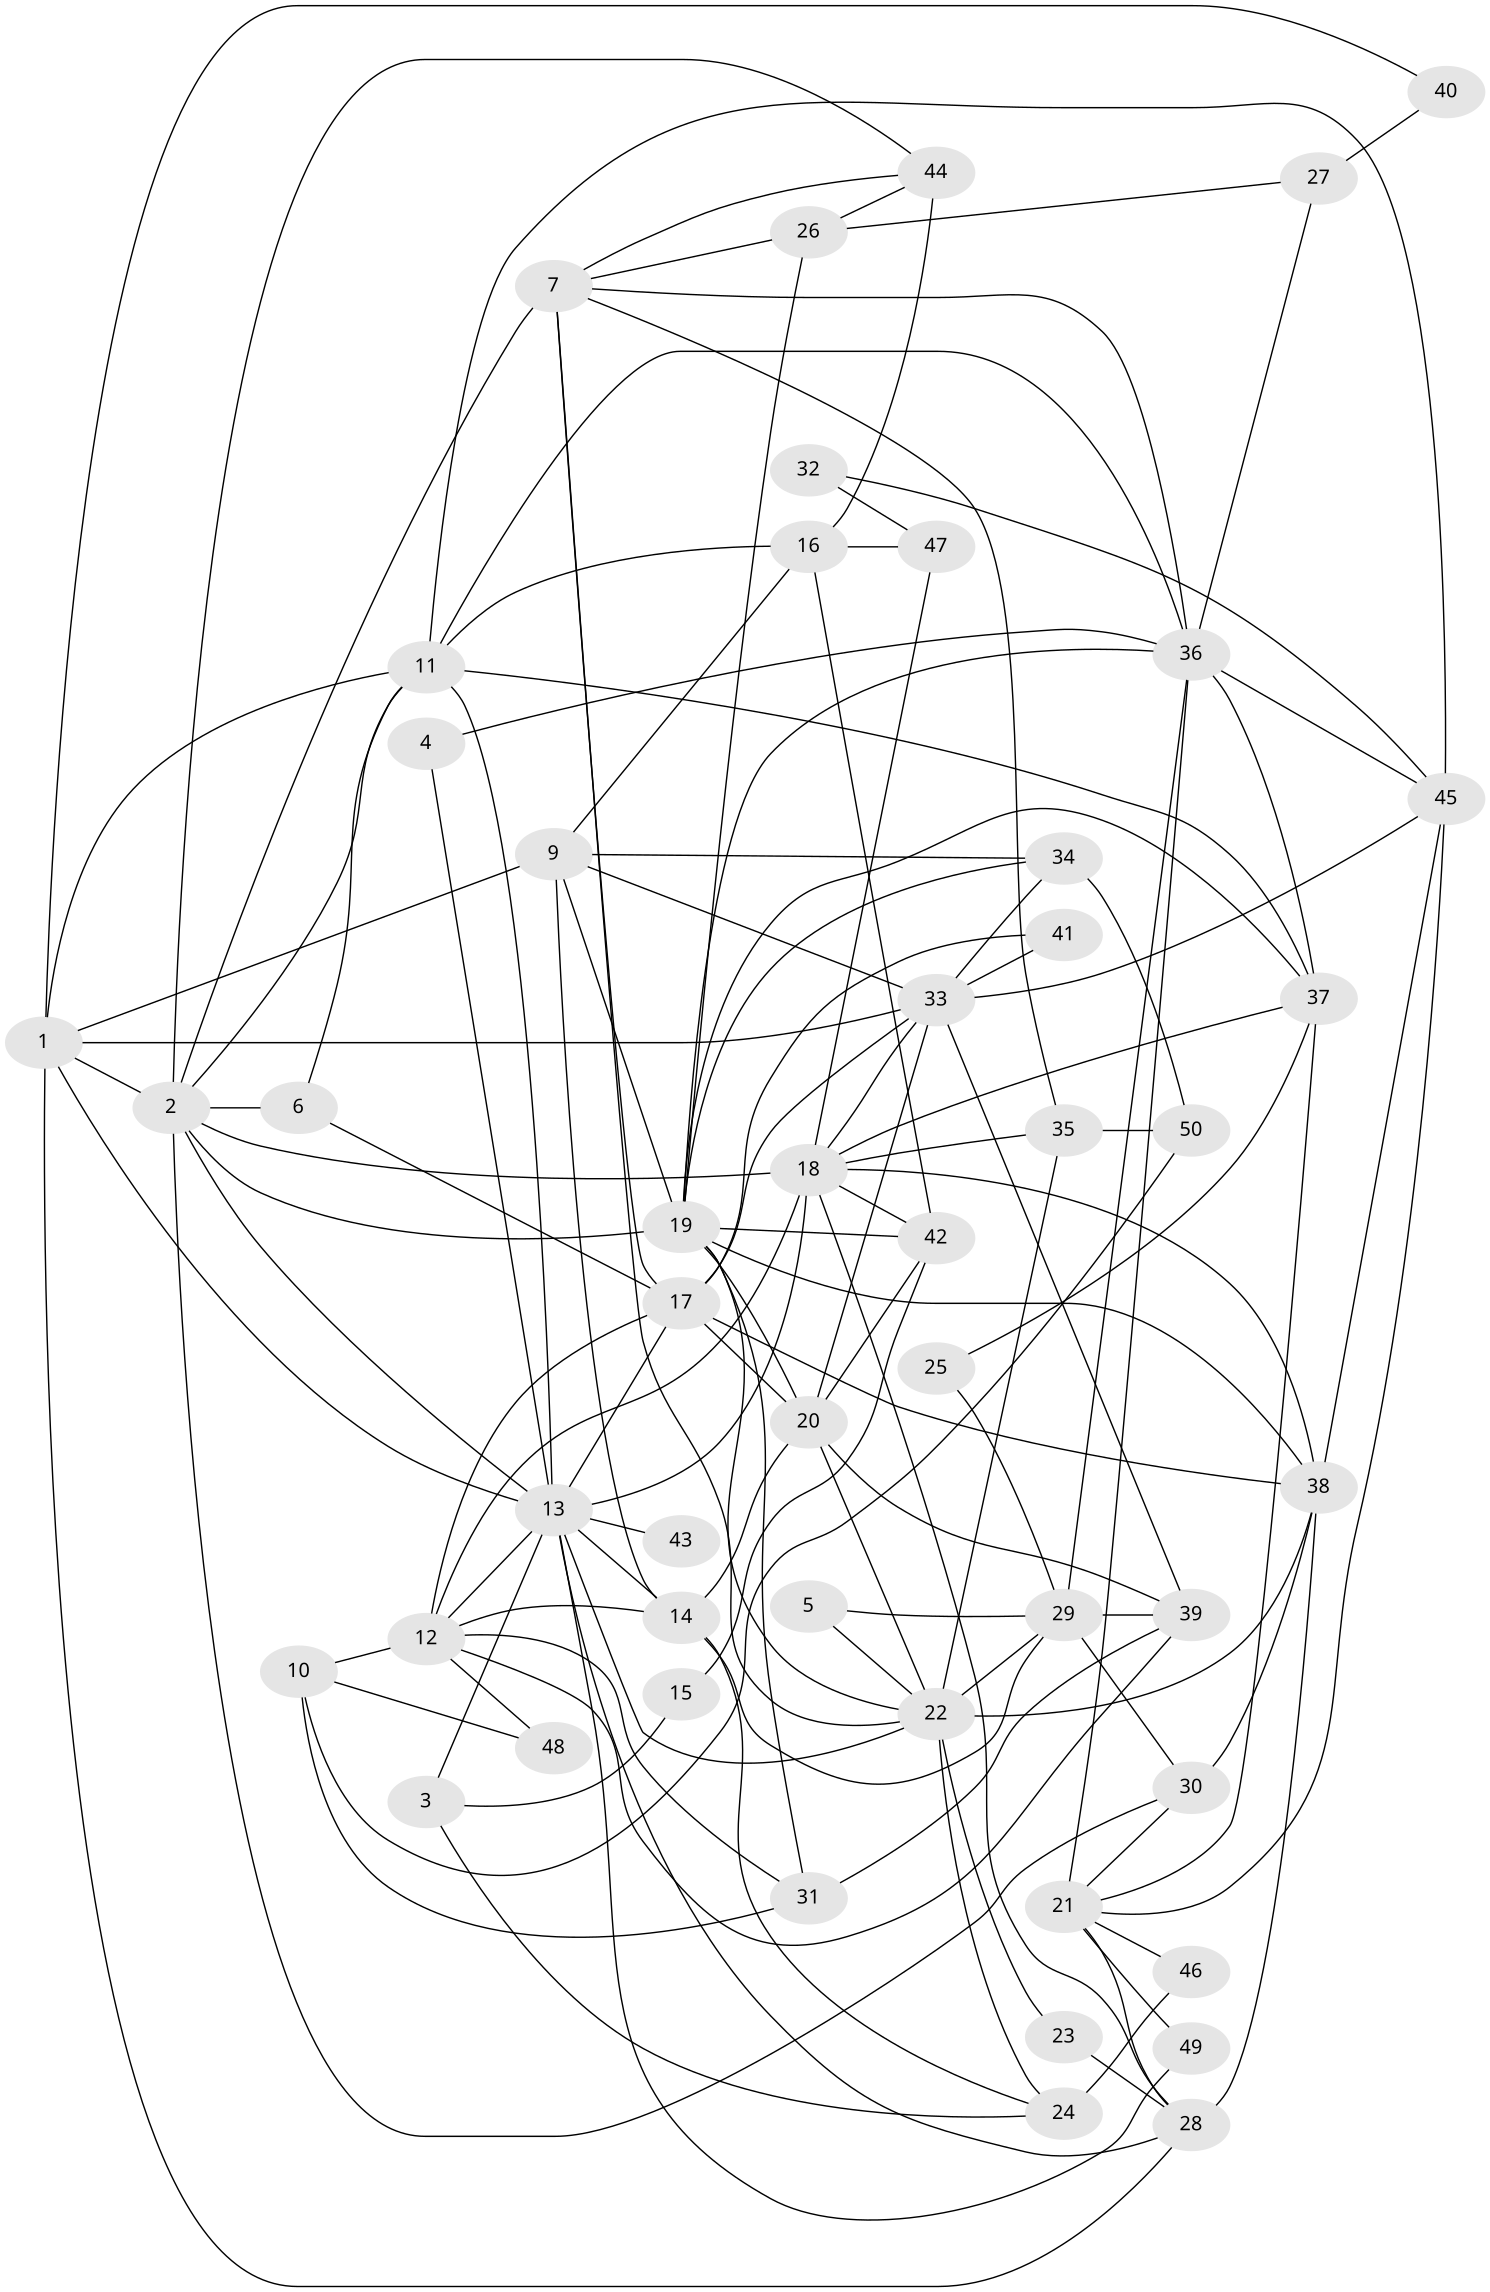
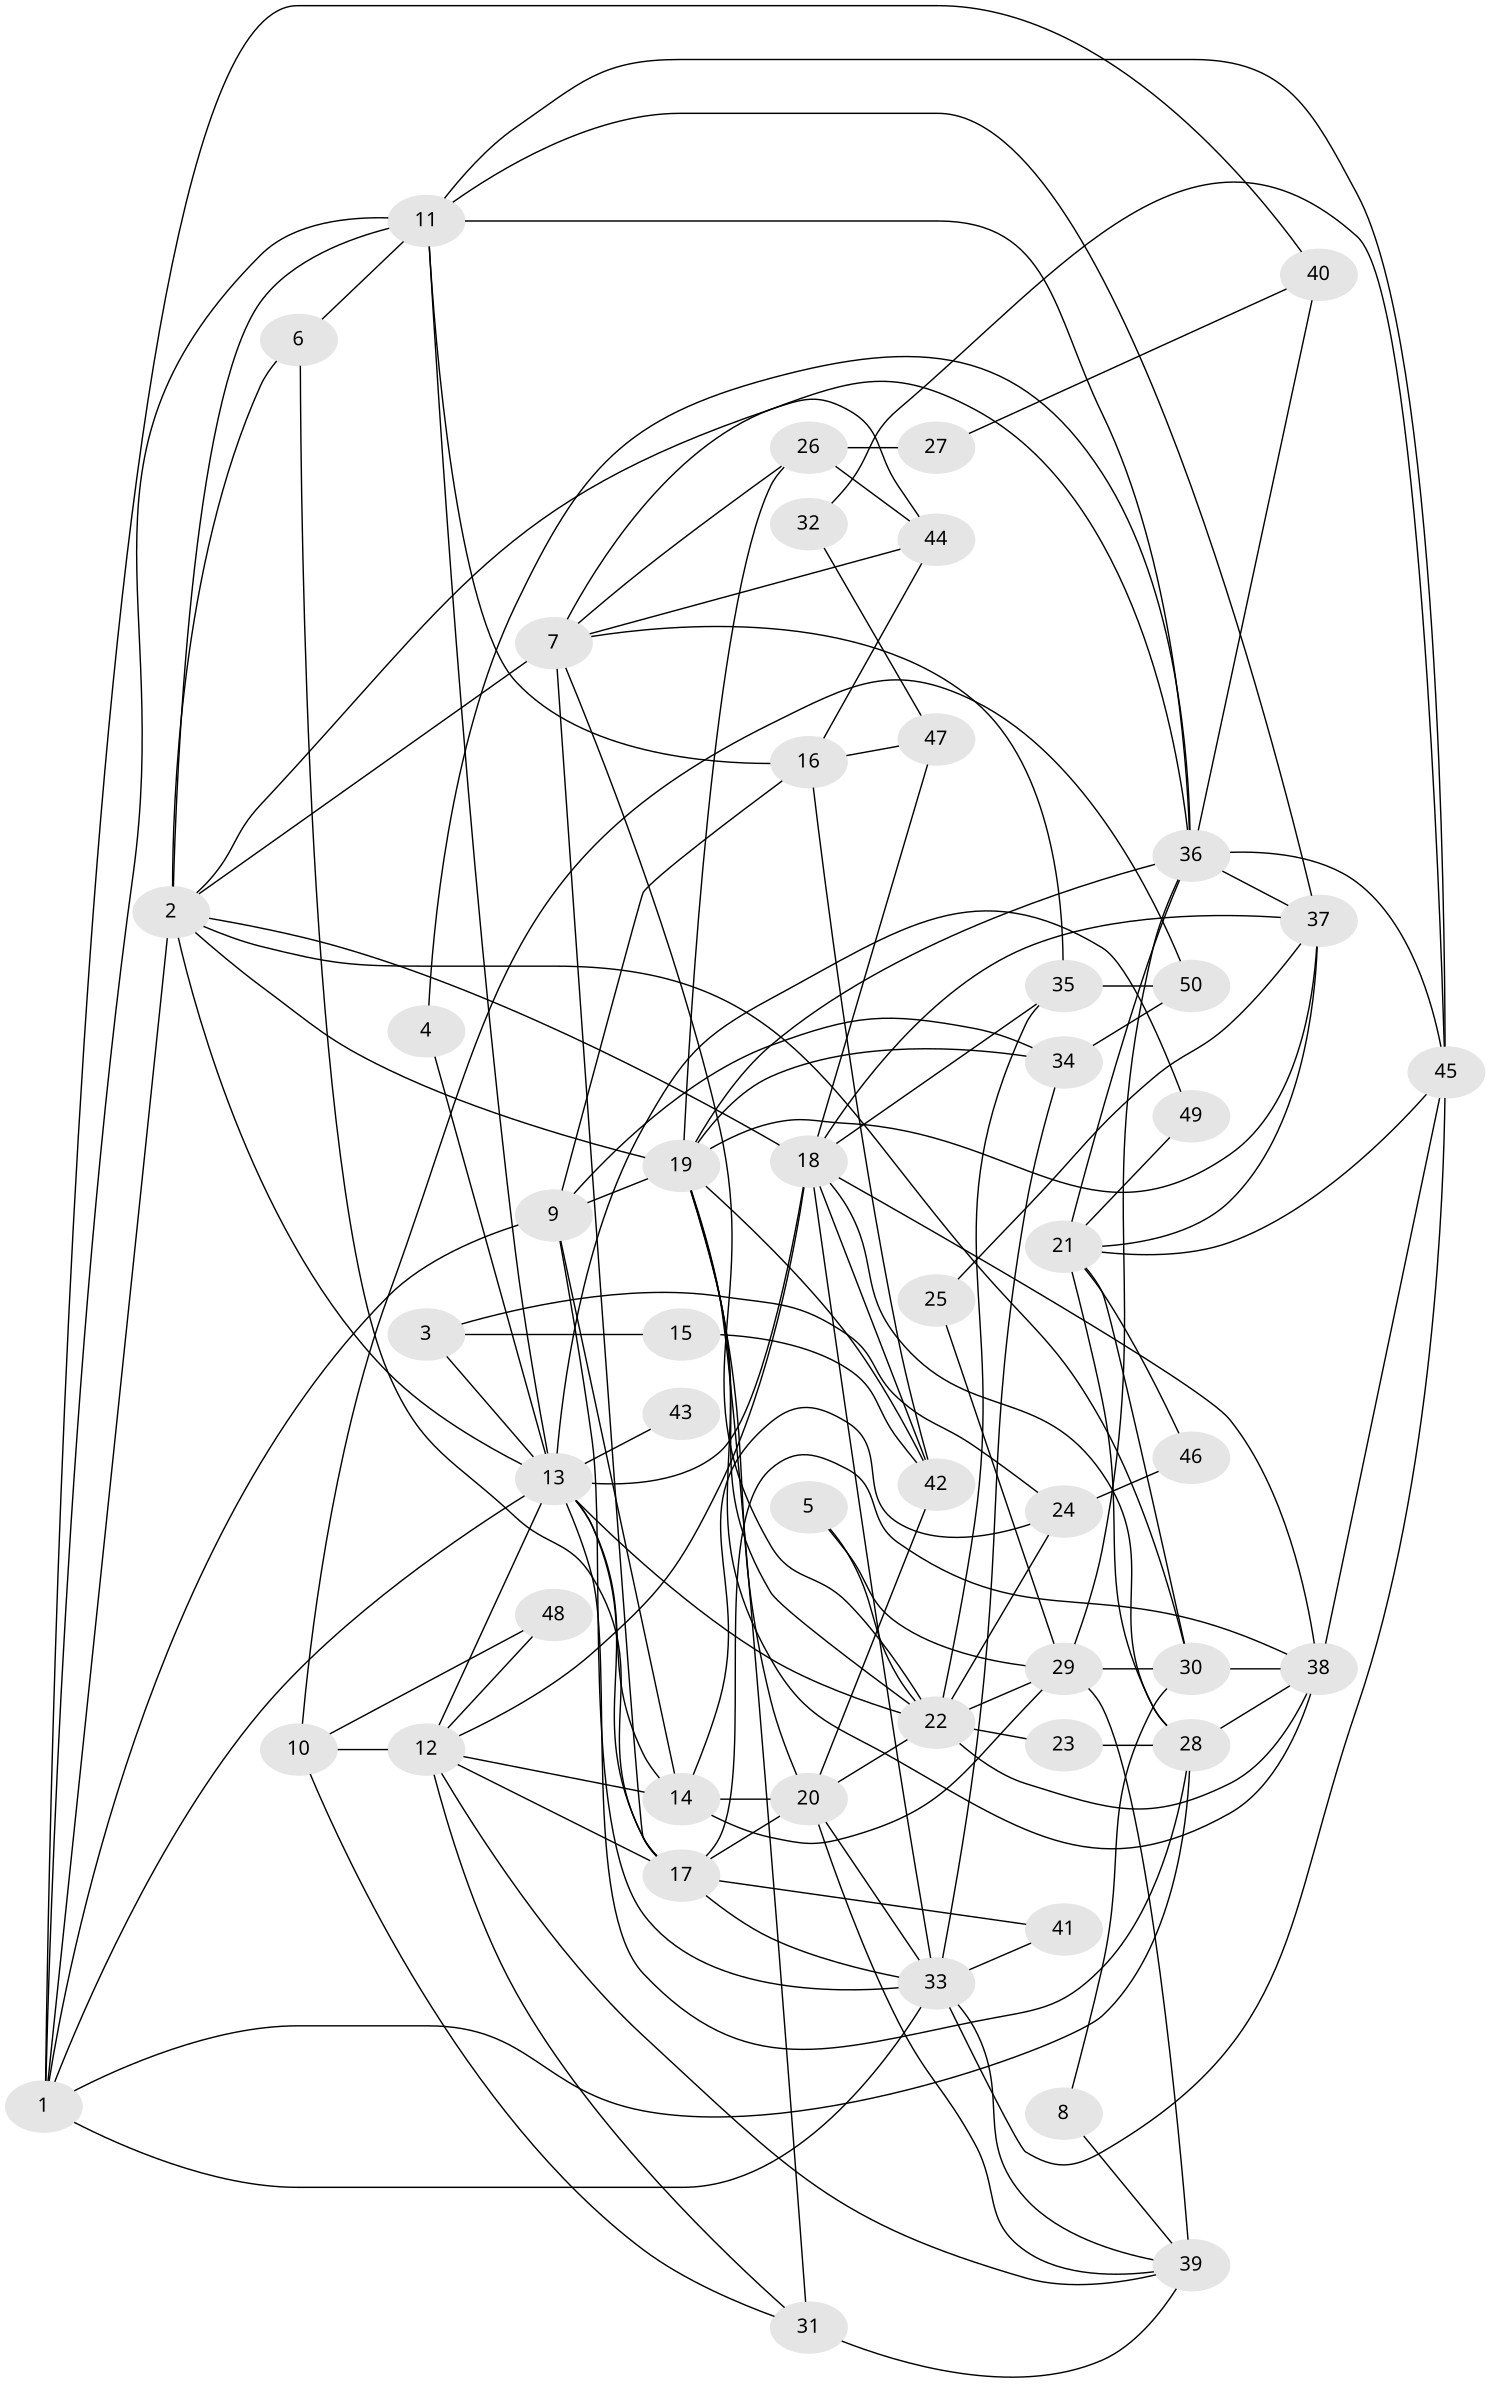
edge "27" -- "36": now "40" -- "36"
node "8": added
